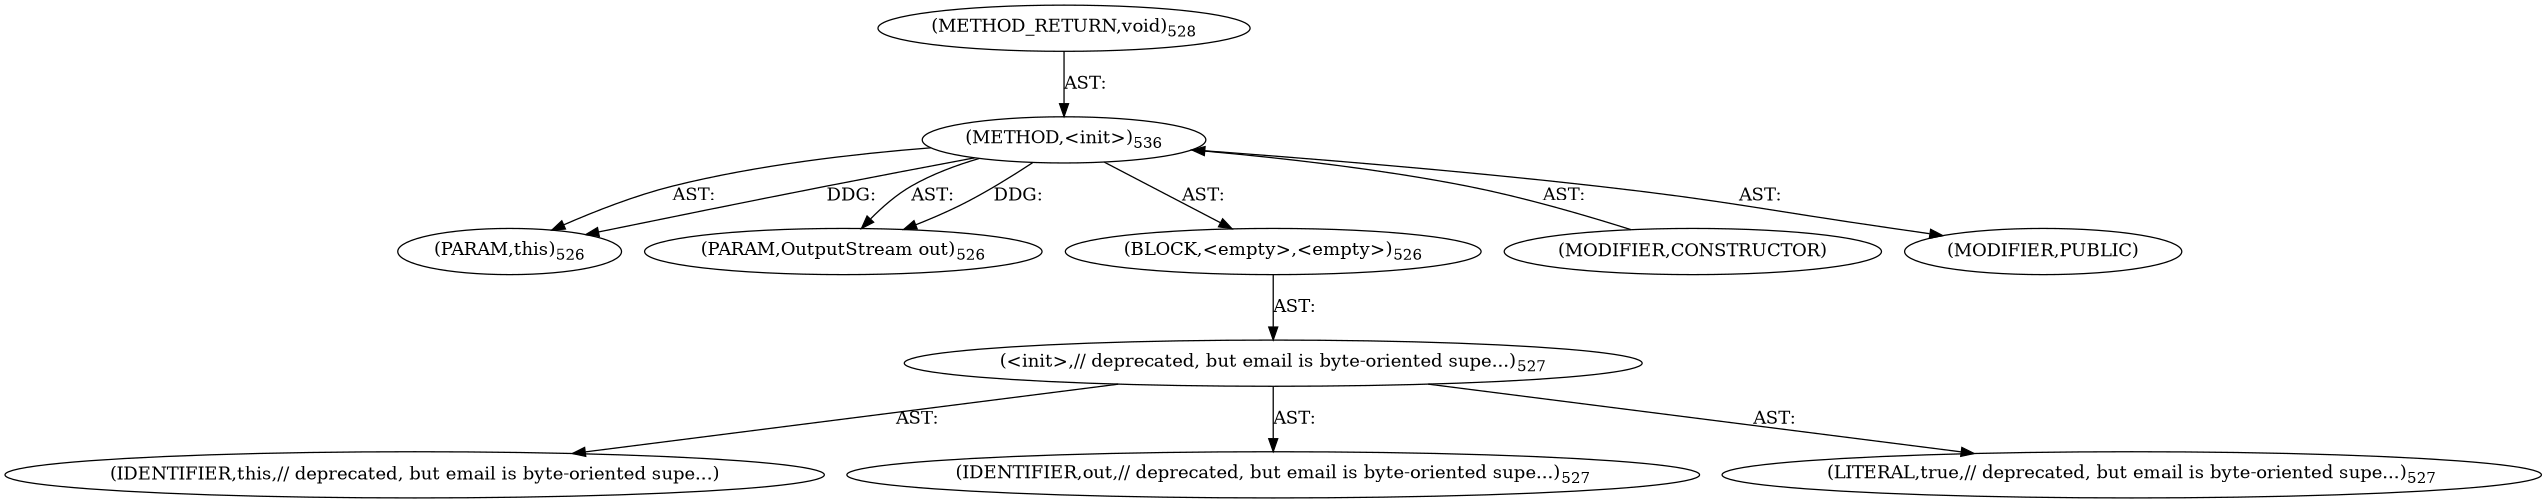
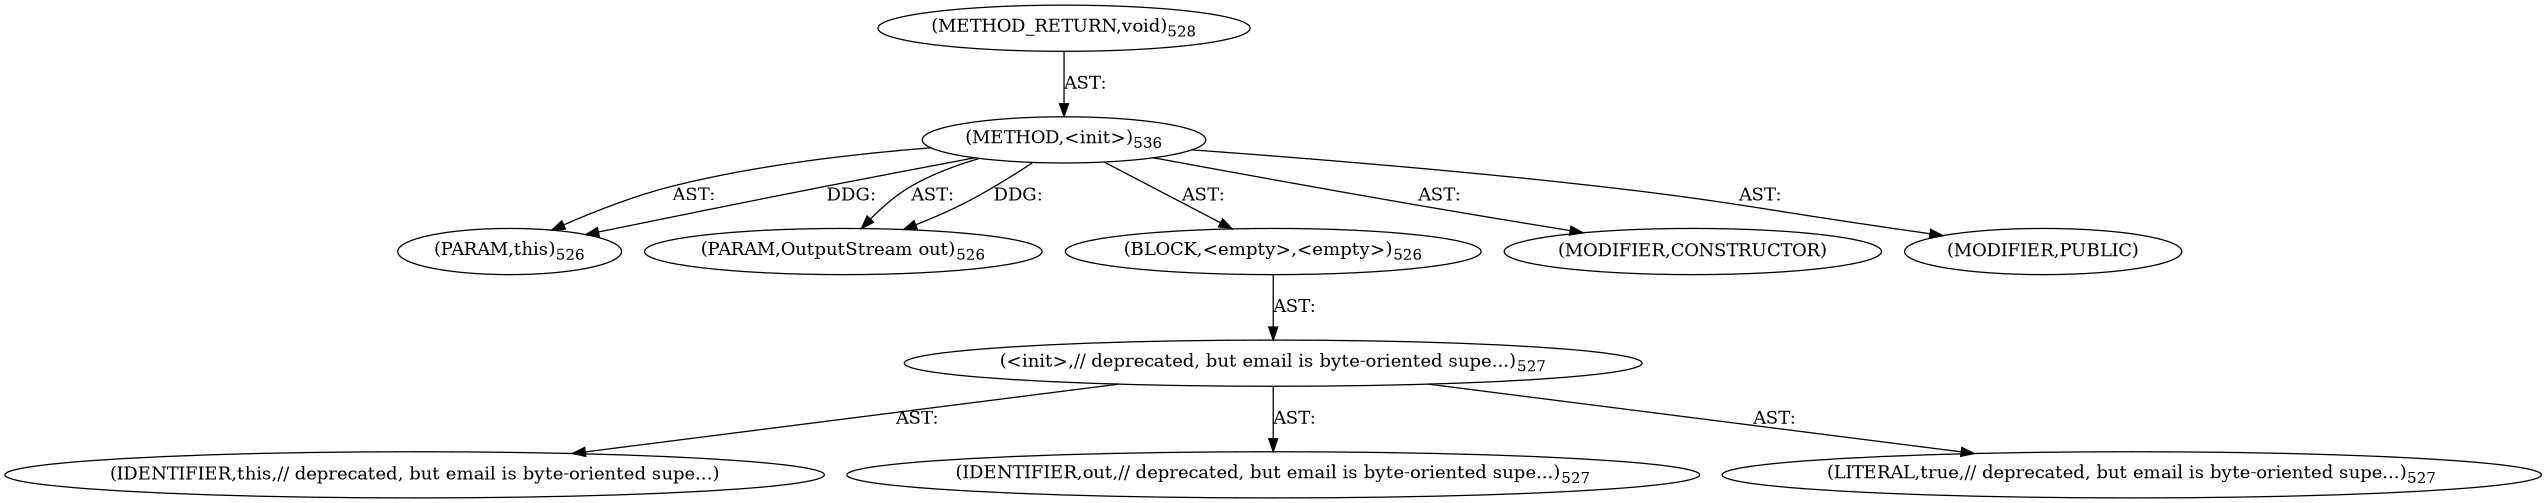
edge "(MODIFIER,CONSTRUCTOR)" -> "(METHOD,<init>)": reversed
